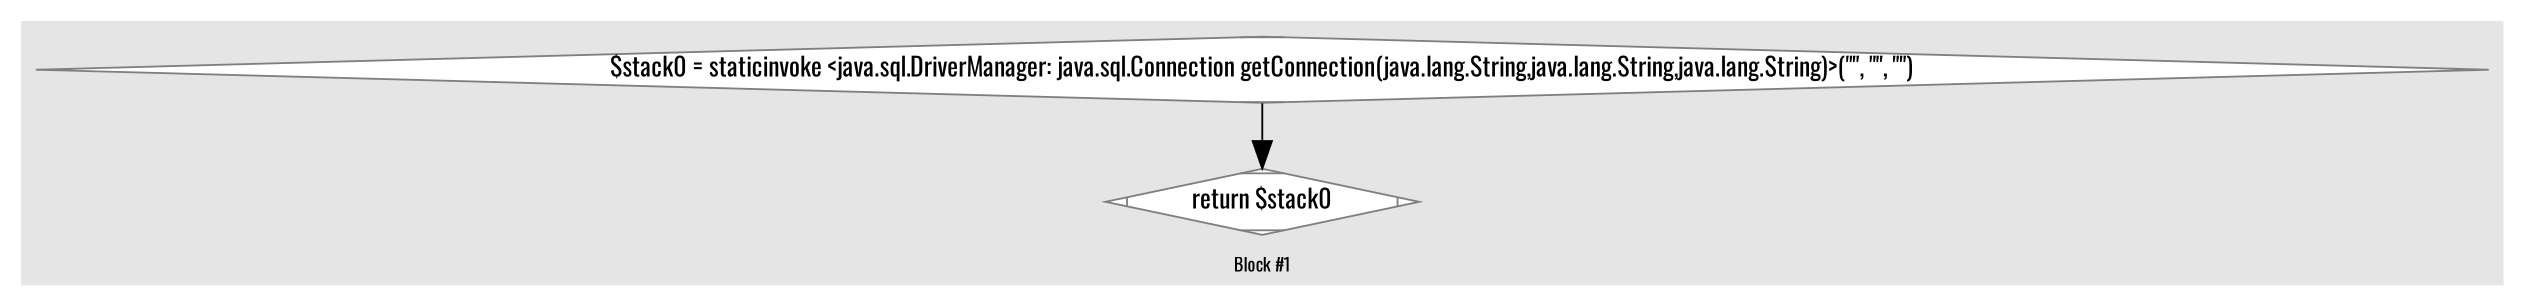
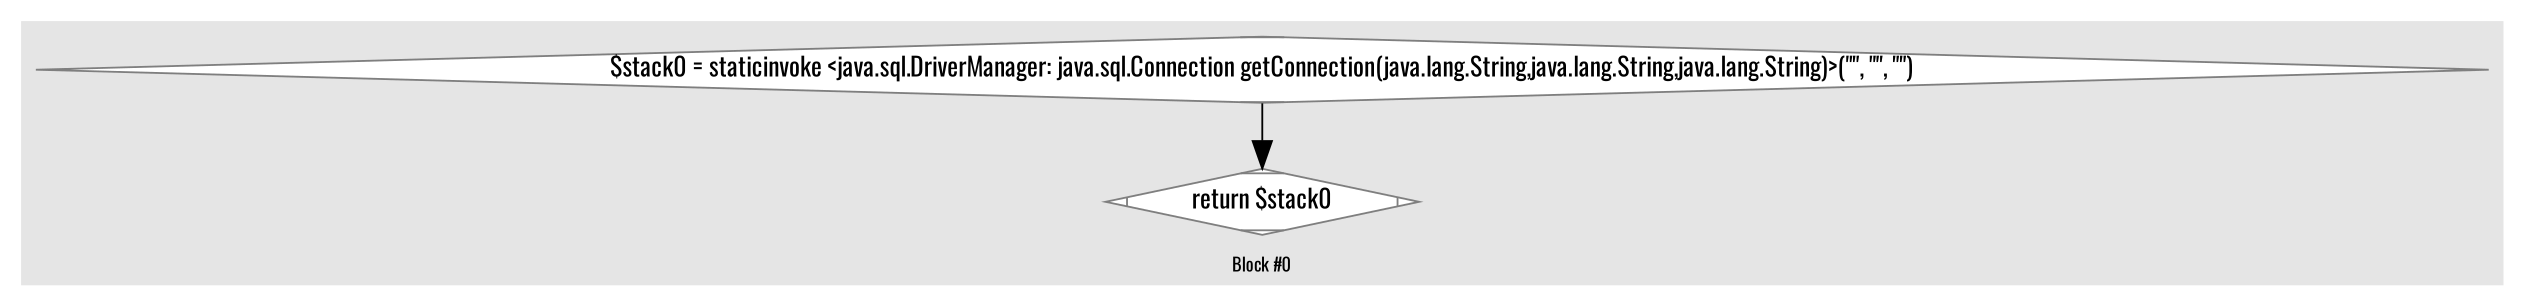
cluster "Block #1": label "Block #1" -> "Block #0"
